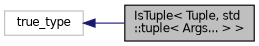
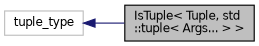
node "true_type": label "true_type" -> "tuple_type"
